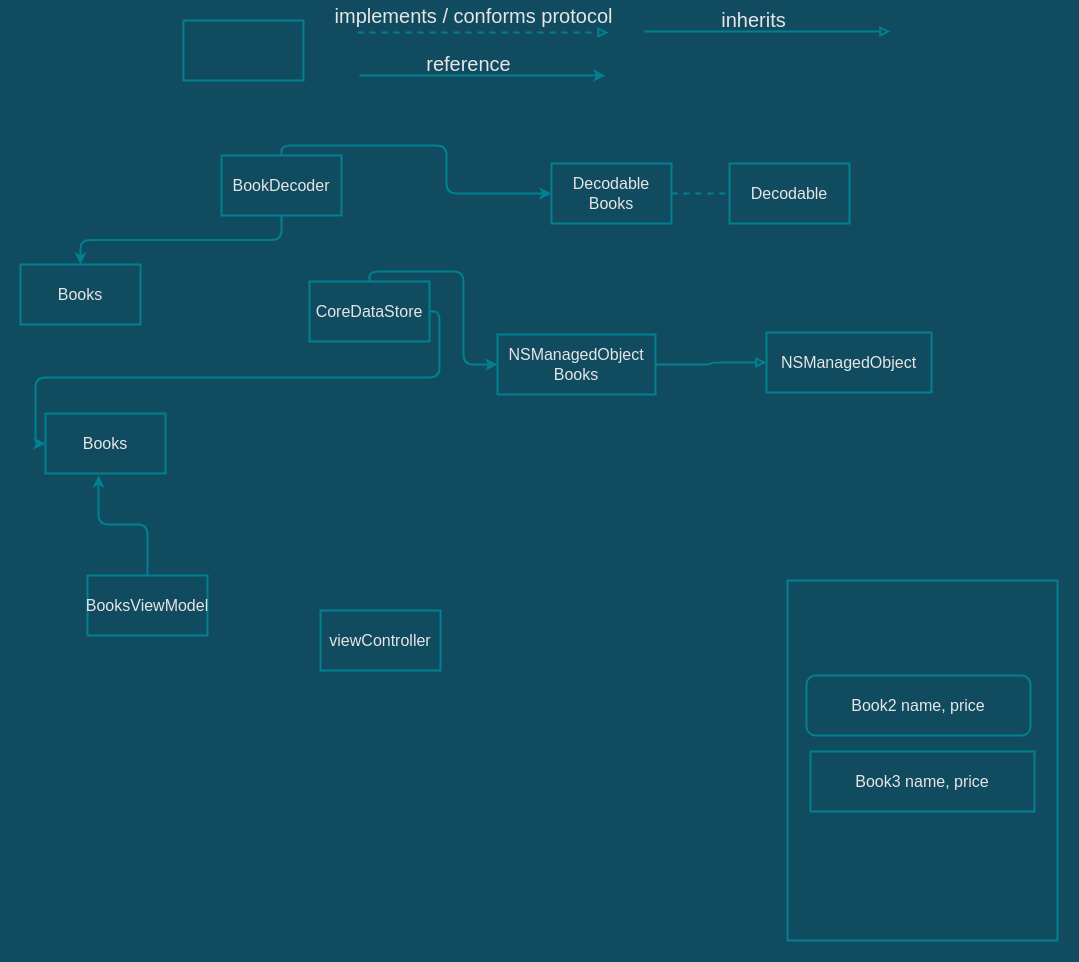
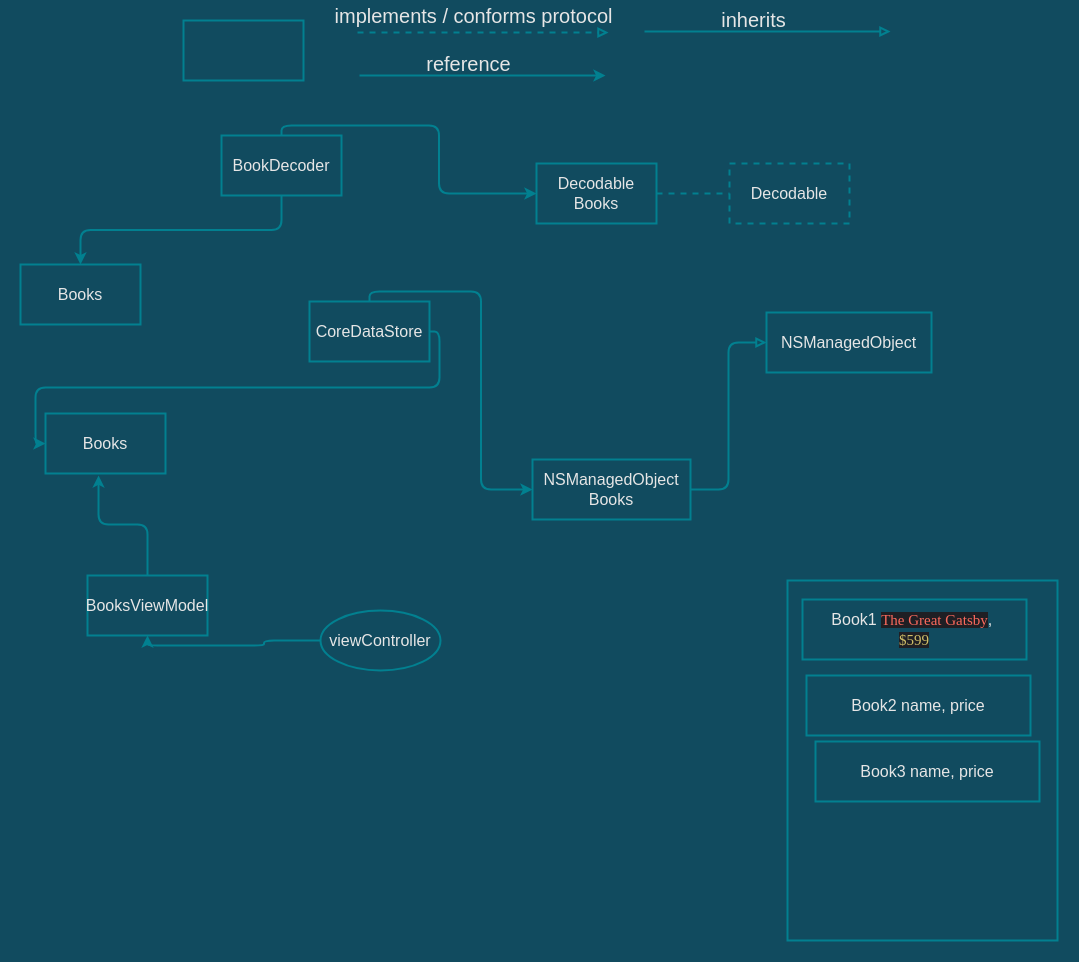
node "BookDecoder": moved (282, 186) -> (282, 166)
node "Decodable Books": moved (612, 194) -> (597, 194)
node "Decodable": style solid -> dashed
node "CoreDataStore": moved (370, 312) -> (370, 332)
node "NSManagedObject": moved (849, 363) -> (849, 343)
node "NSManagedObject Books": moved (577, 365) -> (612, 490)
node "Book1 The Great Gatsby, $599": added
node "viewController": shape rectangle -> ellipse
edge "viewController" -> "BooksViewModel": added
node "Book2 name, price": shape rounded rectangle -> rectangle
node "Book3 name, price": moved (923, 782) -> (928, 772)
